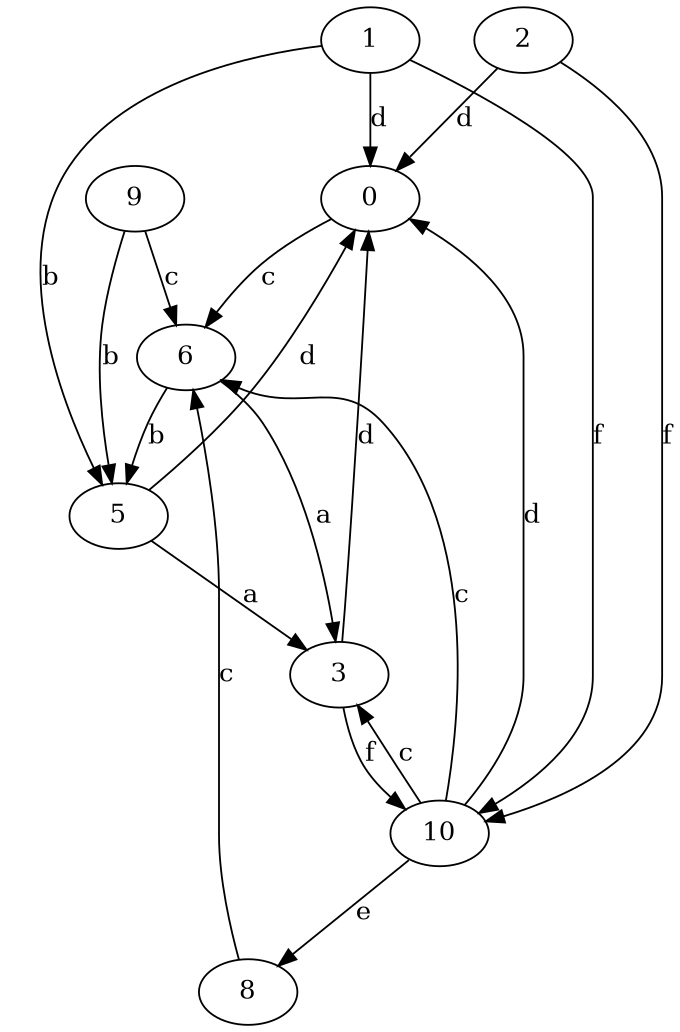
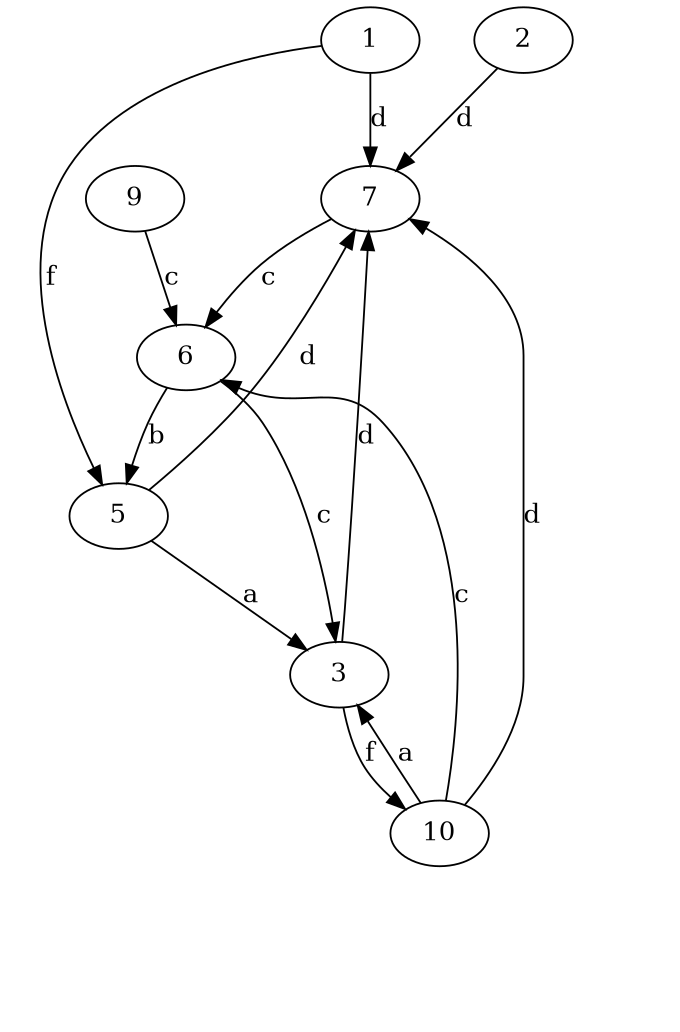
node "0": label "0" -> "7"
edge "1" -> "5": label "b" -> "f"
edge "9" -> "5": removed, label "b"
edge "1" -> "10": removed, label "f"
edge "2" -> "10": removed, label "f"
edge "6" -> "3": label "a" -> "c"
edge "10" -> "3": label "c" -> "a"
node "8": removed
